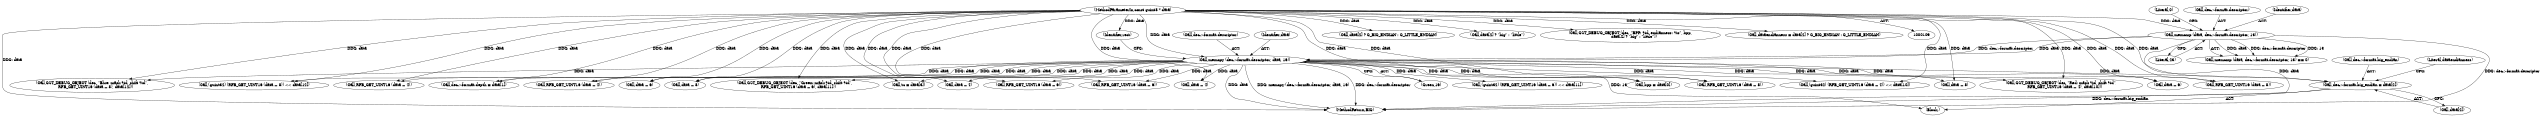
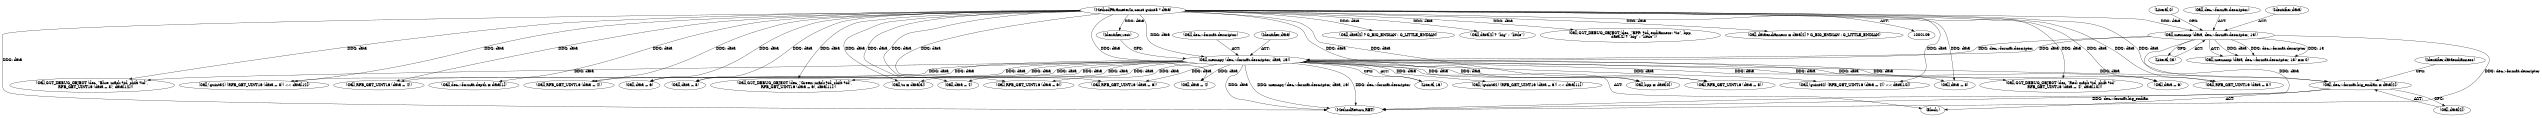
node "(Call,dec->format.big_endian)": removed
node "(Literal,dataendianness)": label "(Literal,dataendianness)" -> "(Identifier,dataendianness)"
edge "(Call,memcpy (dec->format.descriptor, data, 16))" -> "(Call,dec->format.depth = data[1])": removed, label "DDG: data"
node "(Green,16)": label "(Green,16)" -> "(Literal,16)"
edge "(Call,memcpy (dec->format.descriptor, data, 16))" -> "(Block,)": label "DDG: 13" -> "AST: "
node "(MethodReturn,BIG)": label "(MethodReturn,BIG)" -> "(MethodReturn,RET)"
